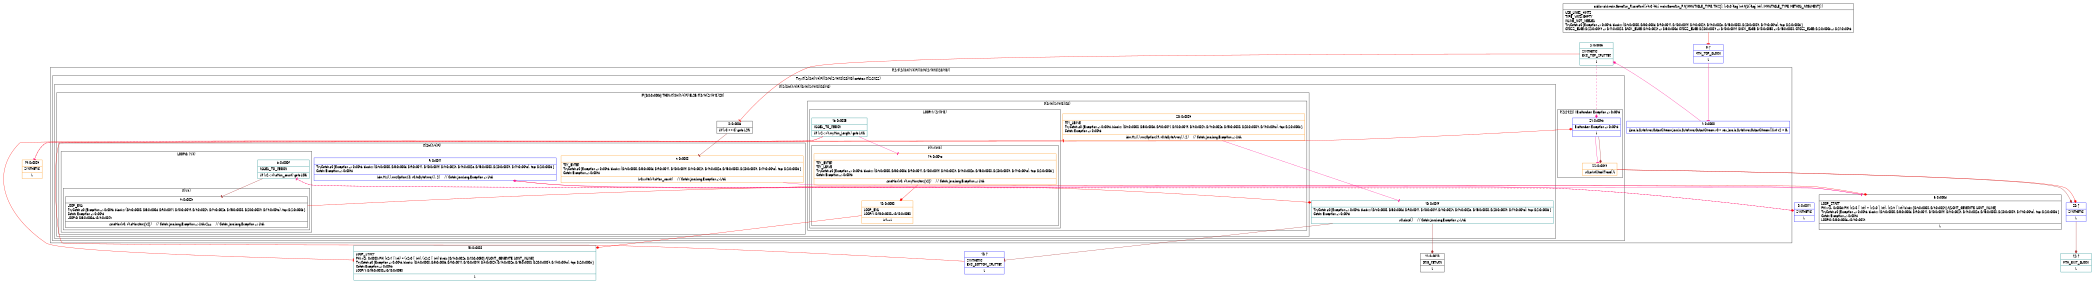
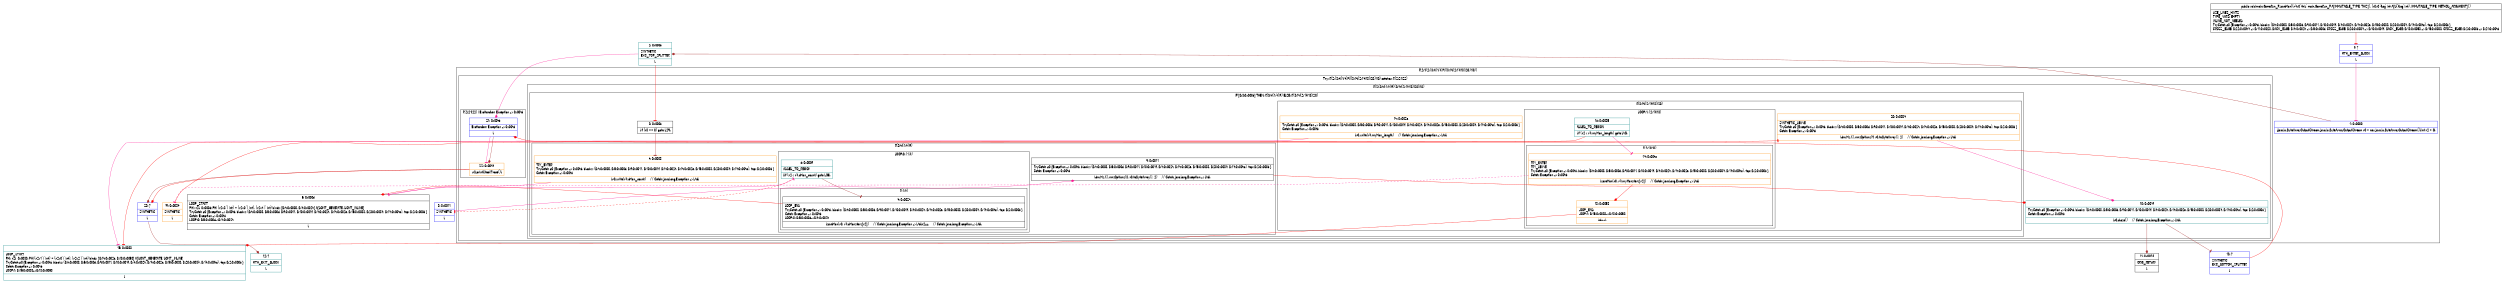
node "0: ?": text "MTH_TOP_BLOCK" -> "MTH_ENTER_BLOCK"
edge "2: 0x0006" -> "21: 0x0046": style dashed -> solid
edge "1: 0x0000" -> "2: 0x0006": color deeppink -> brown
node "20: 0x0037": text "TRY_LEAVE" -> "SYNTHETIC_LEAVE"
node "14: 0x002e": added
edge "16: 0x0035" -> "19: 0x0037": now "17: 0x004c" -> "19: 0x0037"
node "9: 0x0011": color blue -> black
edge "20: 0x0037" -> "10: 0x001f": arrowhead tee -> diamond
edge "6: 0x000f" -> "8: 0x0011": arrowhead diamond -> tee
node "18: 0x0053": text "lr2++l" -> "lr6++l"
